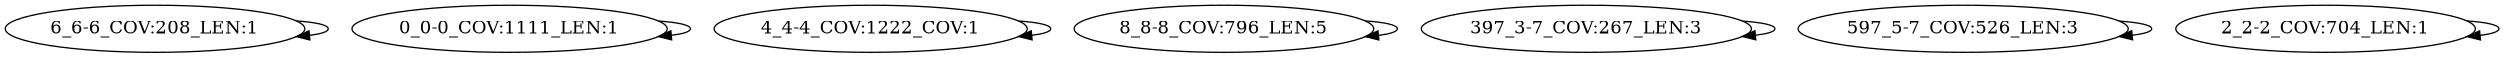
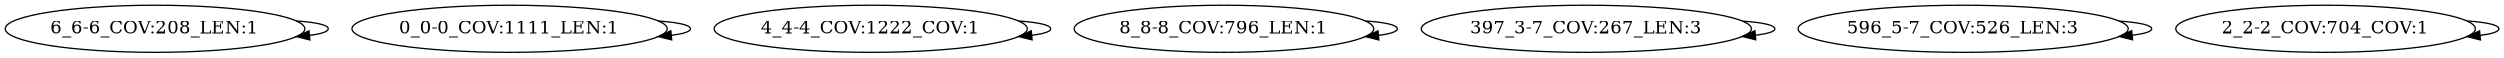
node "8_8-8_COV:796_LEN:5": label "8_8-8_COV:796_LEN:5" -> "8_8-8_COV:796_LEN:1"
node "597_5-7_COV:526_LEN:3": label "597_5-7_COV:526_LEN:3" -> "596_5-7_COV:526_LEN:3"
node "2_2-2_COV:704_LEN:1": label "2_2-2_COV:704_LEN:1" -> "2_2-2_COV:704_COV:1"
